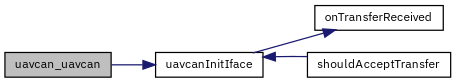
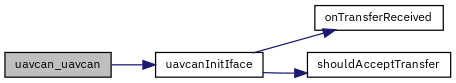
edge "shouldAcceptTransfer" -> "uavcanInitIface": reversed
